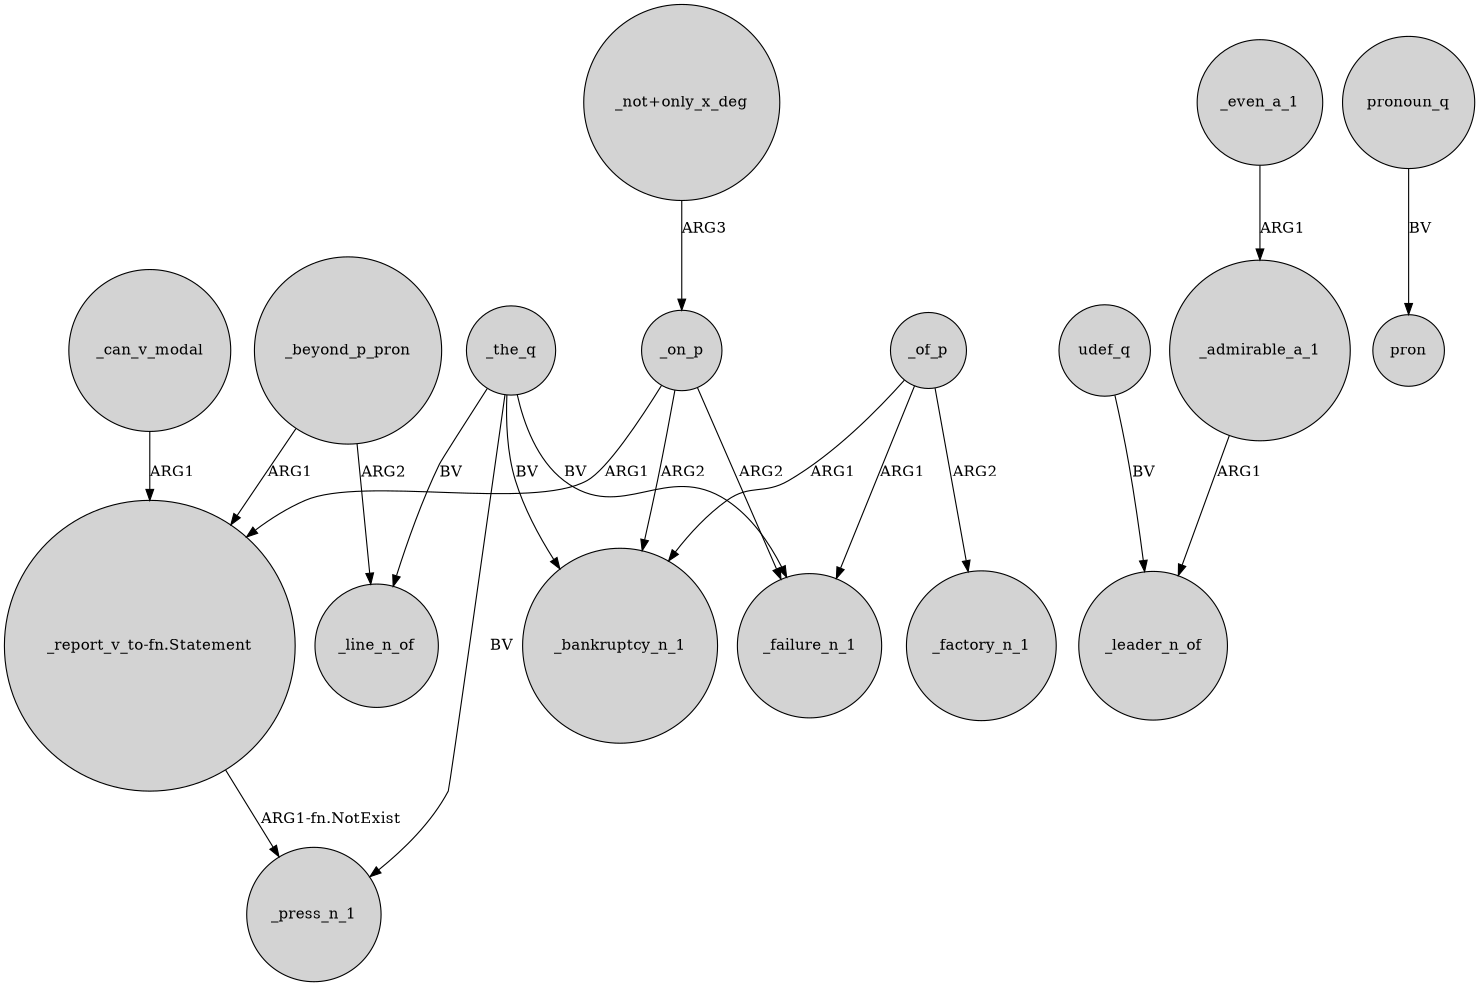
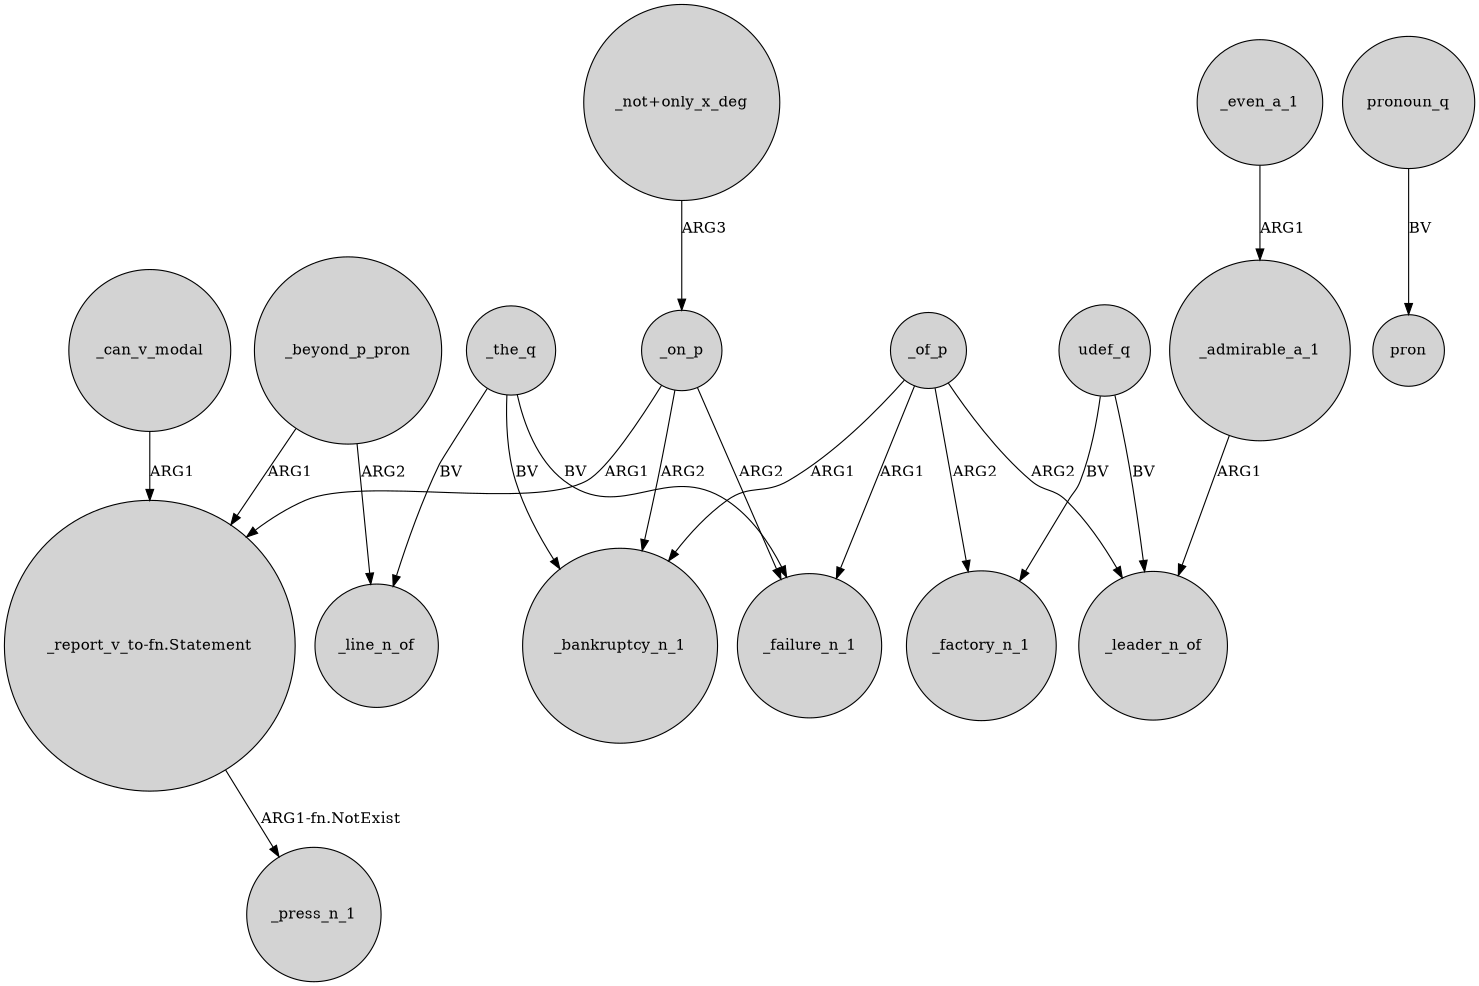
edge "_of_p" -> "_leader_n_of": added, label "ARG2"
edge "udef_q" -> "_factory_n_1": added, label "BV"
edge "_the_q" -> "_press_n_1": removed, label "BV"
